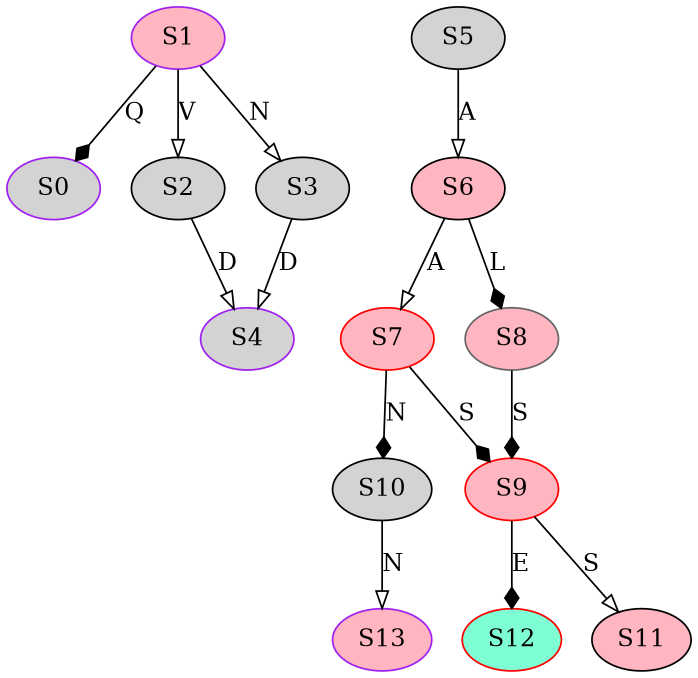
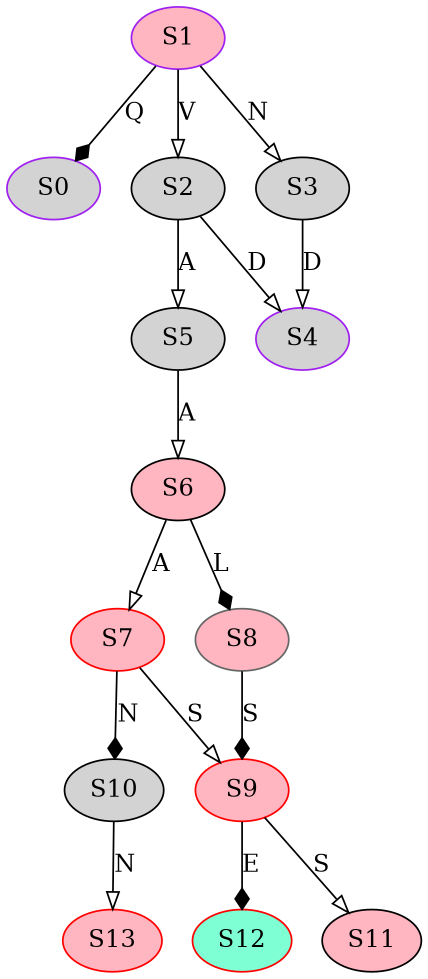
edge "S2" -> "S5": added, label "A"
edge "S7" -> "S9": arrowhead diamond -> onormal
node "S13": color purple -> red
